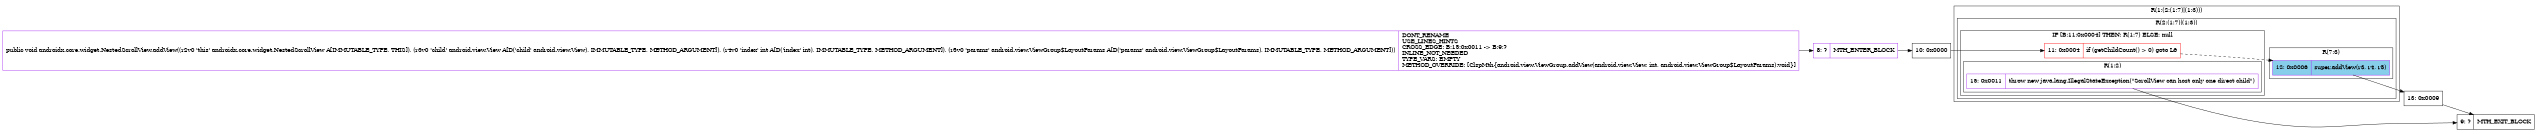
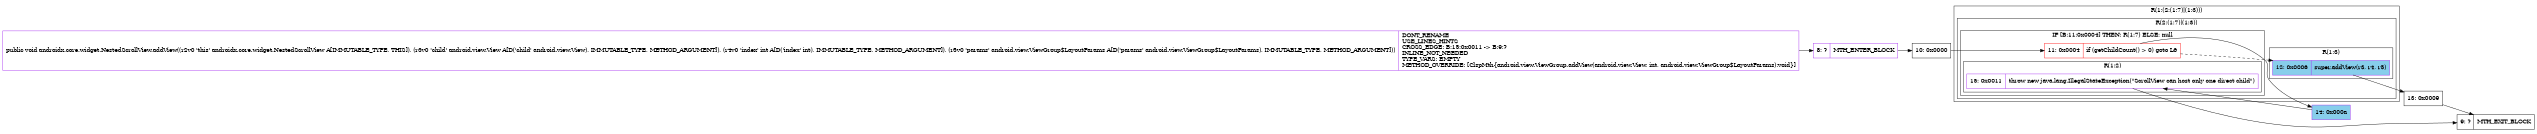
cluster "R(7:3)": label "R(7:3)" -> "R(1:3)"
node "14: 0x000a": added
